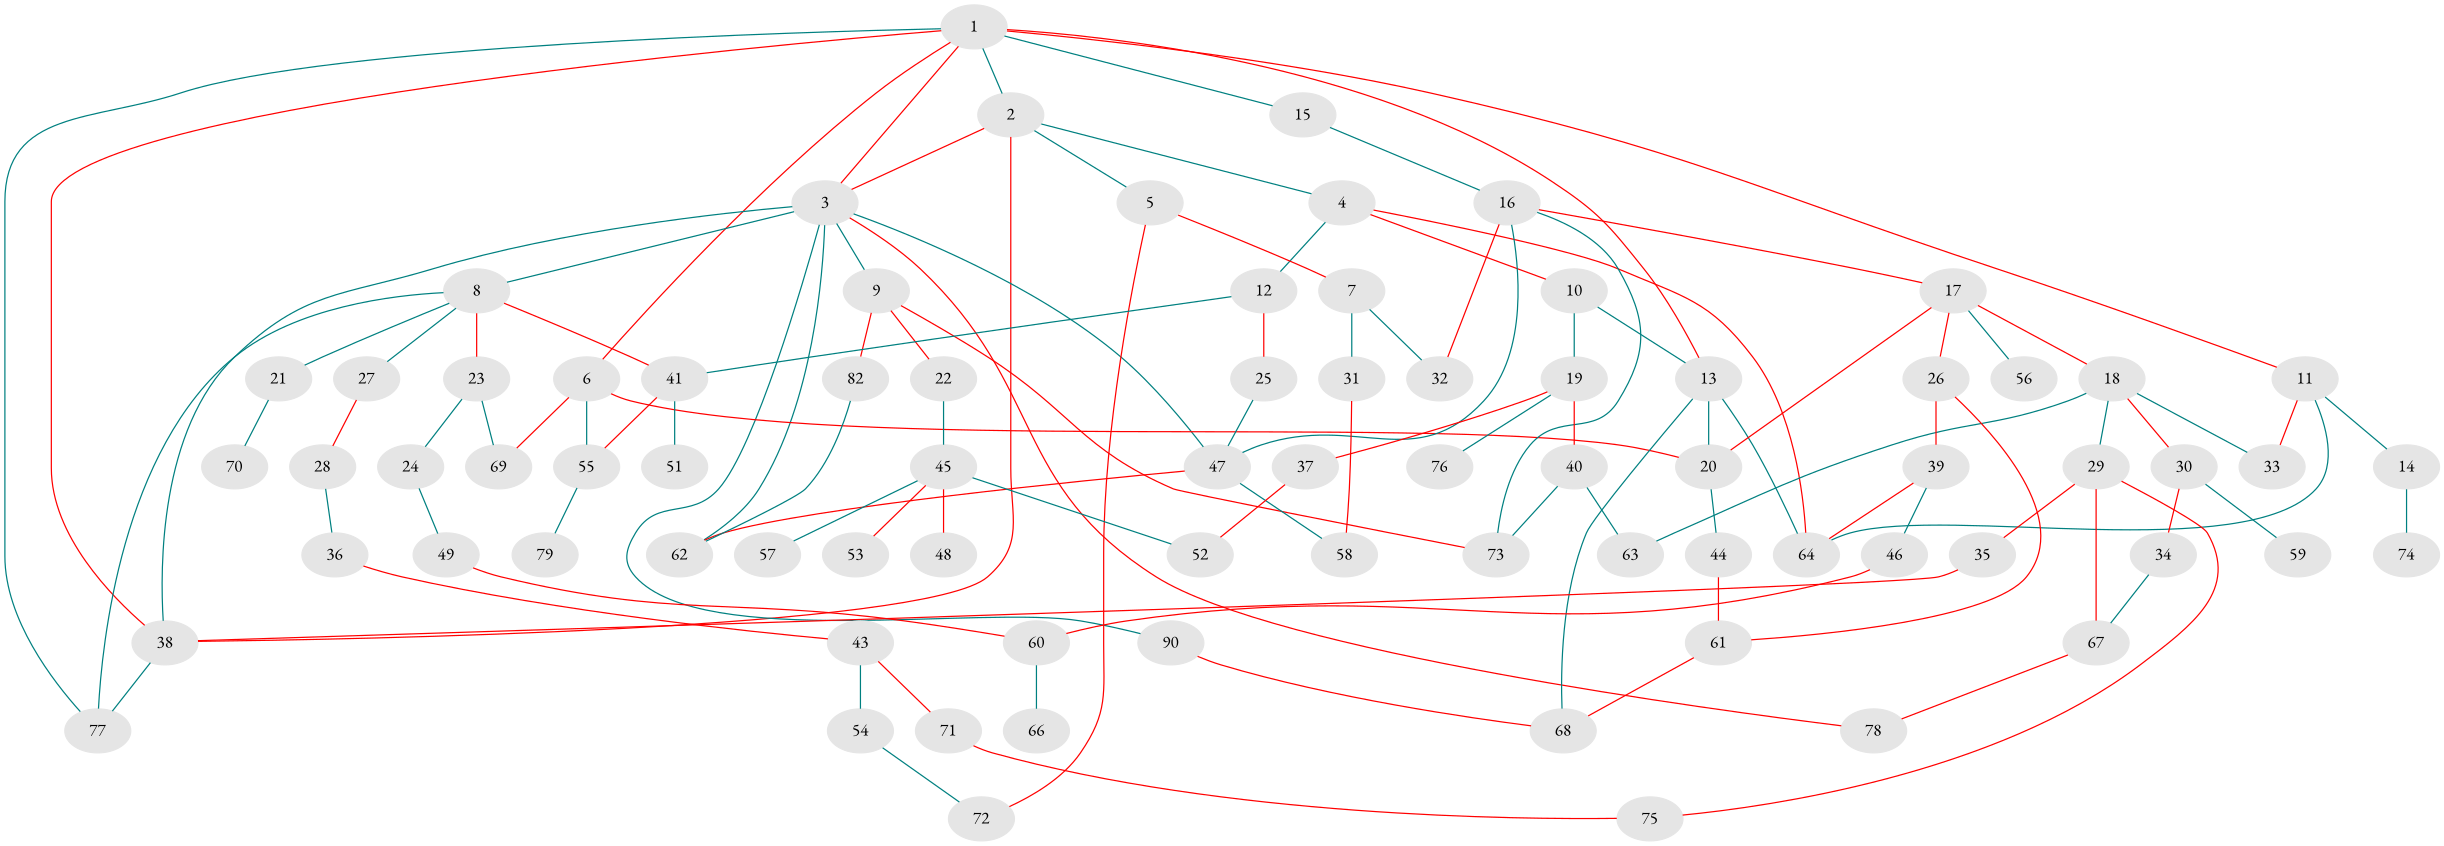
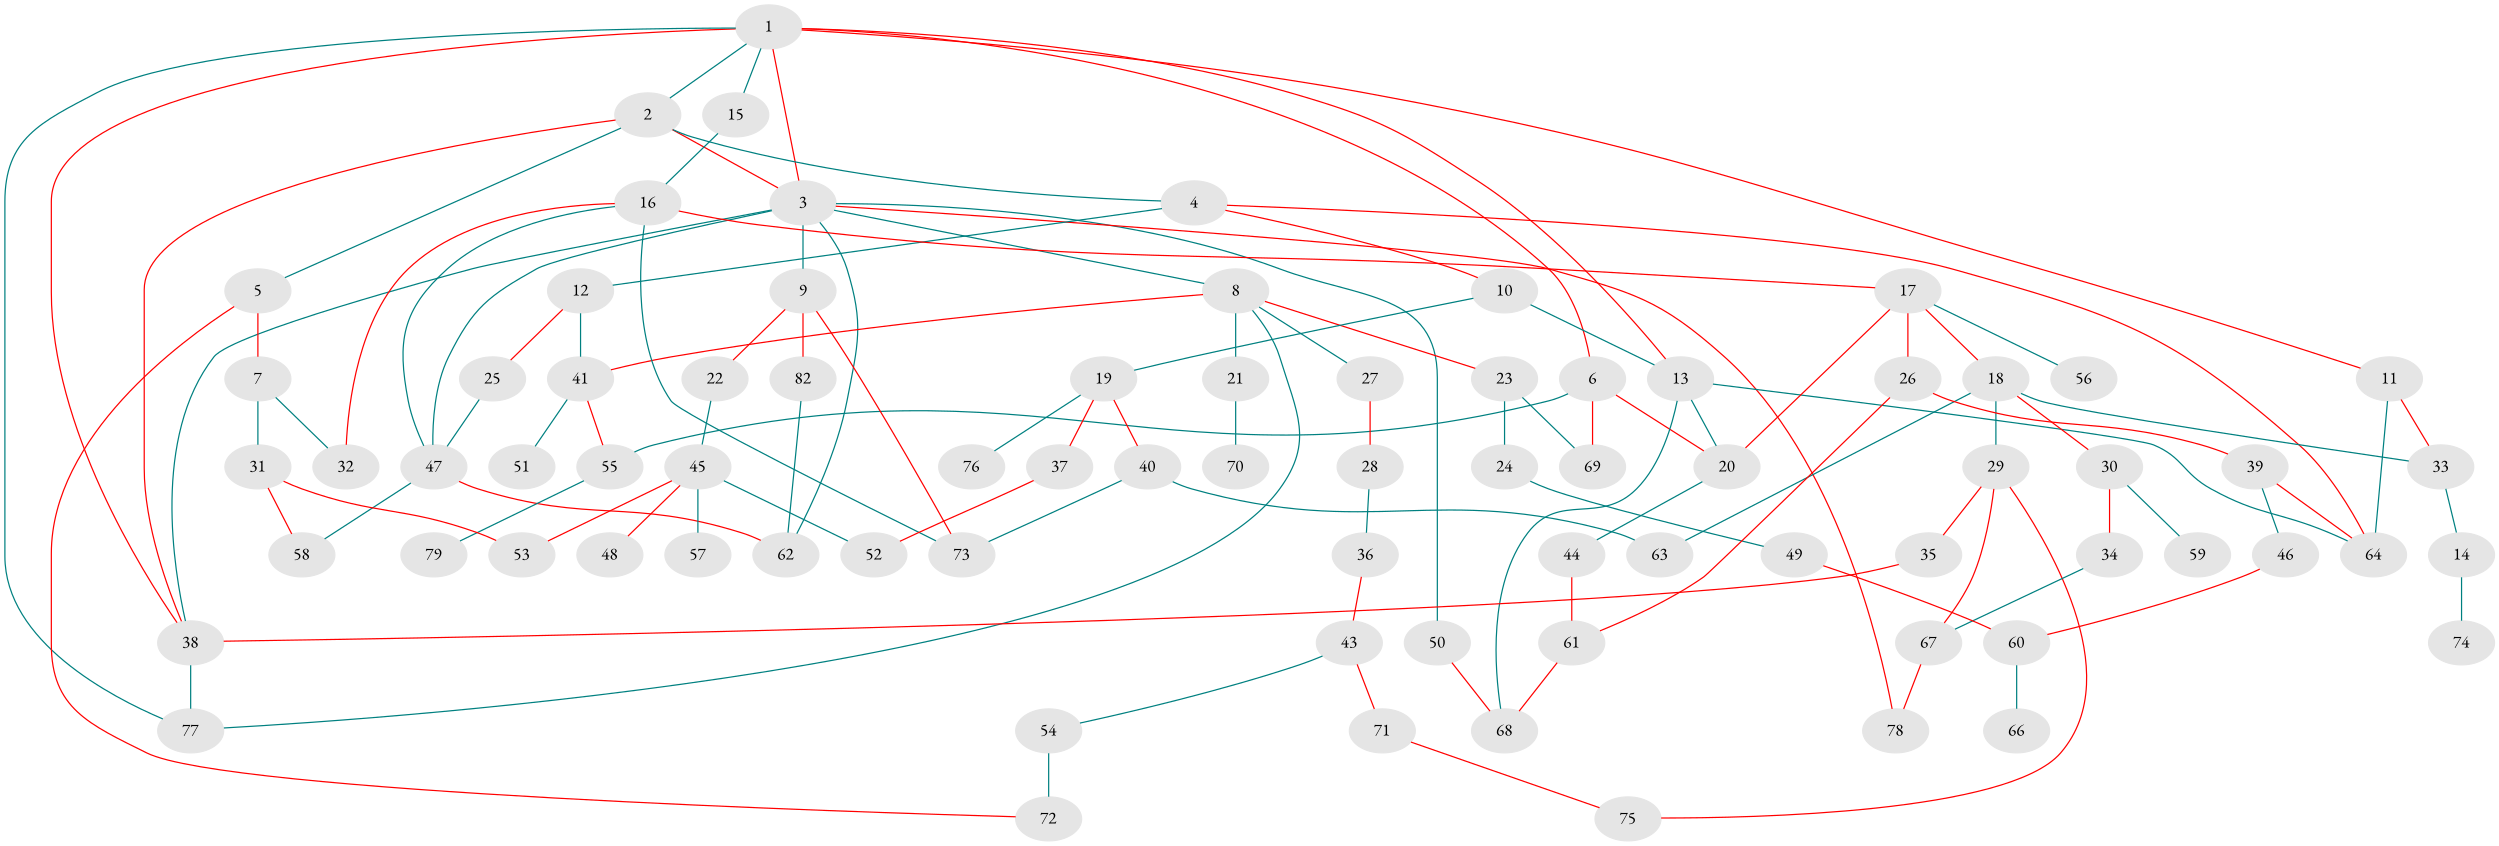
edge "11" -- "14": now "33" -- "14"
edge "31" -- "53": added
node "90": label "90" -> "50"
